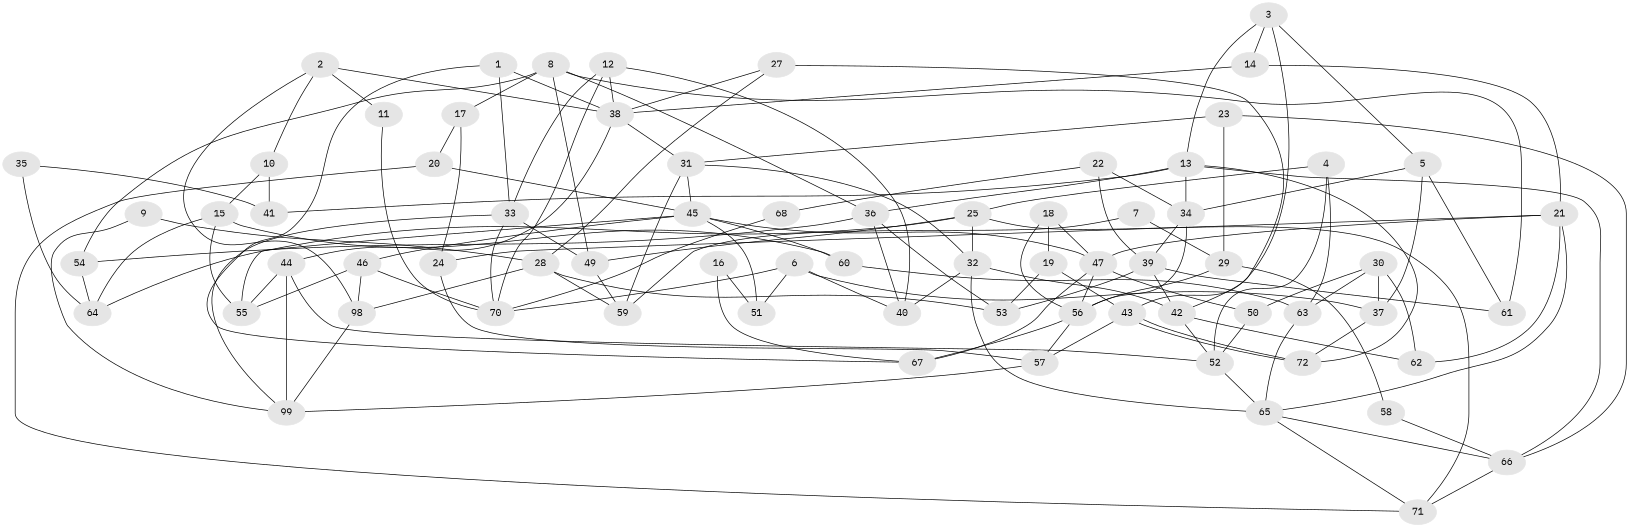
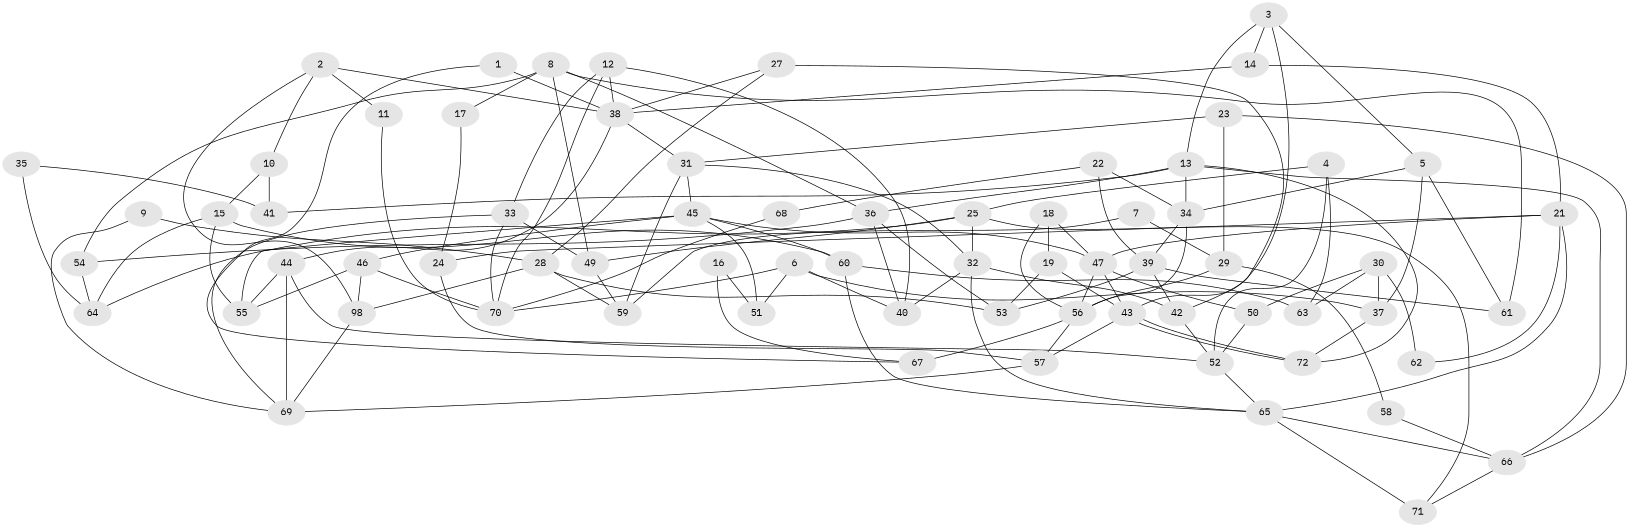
edge "1" -- "33": removed
node "20": removed
edge "47" -- "67": now "47" -- "43"
edge "42" -- "62": removed
edge "63" -- "65": now "60" -- "65"
node "99": label "99" -> "69"
